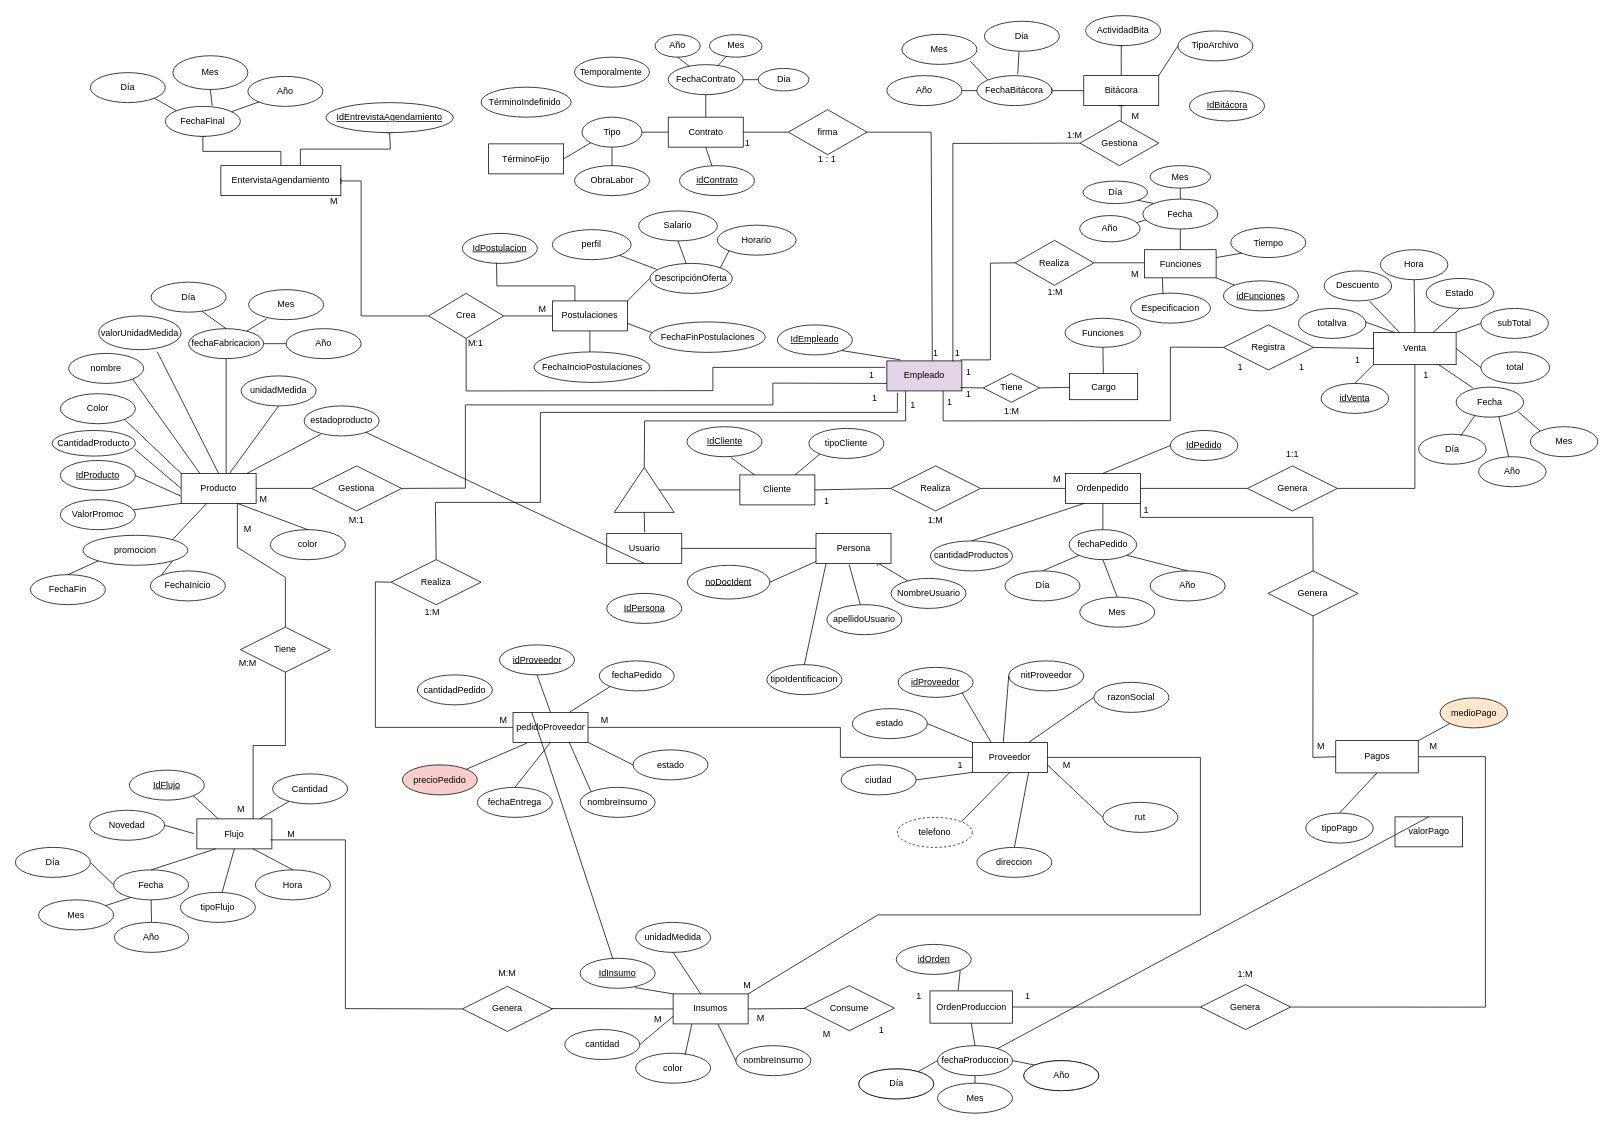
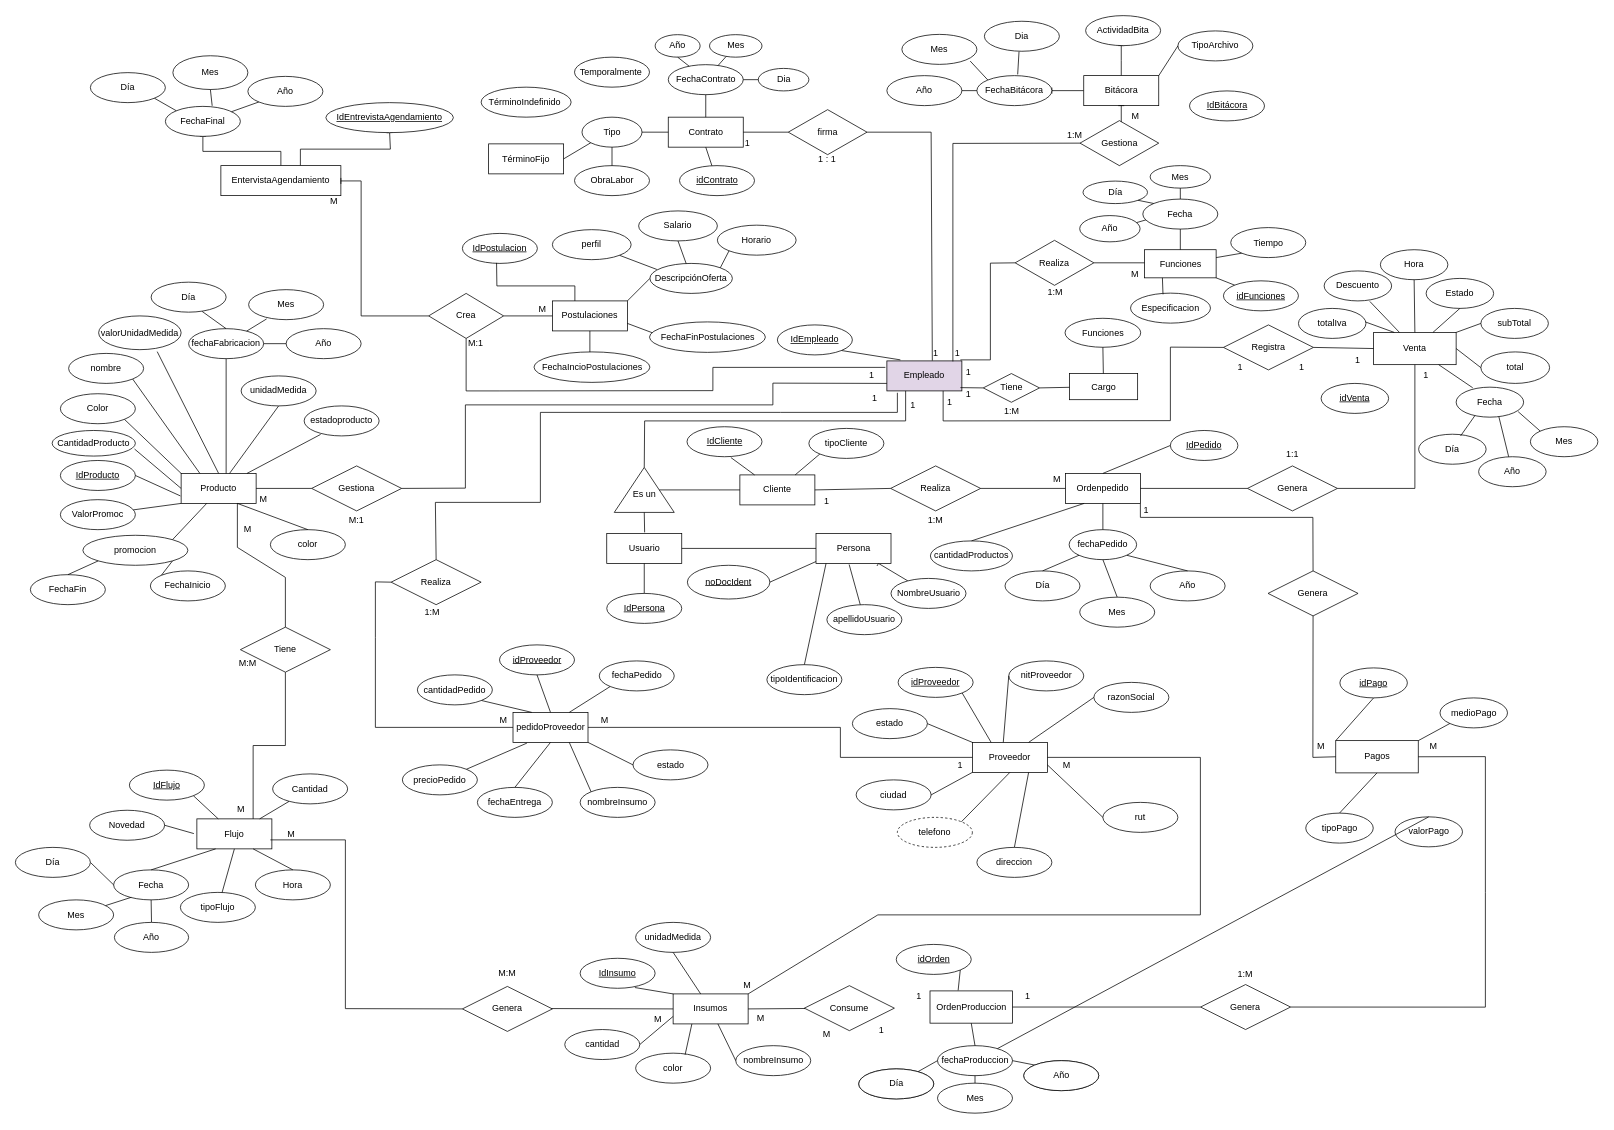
edge "Venta" -- "idVenta": removed
edge "estadoproducto" -- "Usuario": now "IdPersona" -- "Usuario"
node "Es un": added
node "idPago": added
node "medioPago": fillcolor #ffe6cc -> #ffffff
edge "idPago" -- "Pagos": added
node "precioPedido": fillcolor #f8cecc -> #ffffff
node "ciudad": moved (879, 780) -> (894, 795)
node "valorPago": shape rectangle -> ellipse
edge "pedidoProveedor" -- "IdInsumo": now "pedidoProveedor" -- "cantidadPedido"
